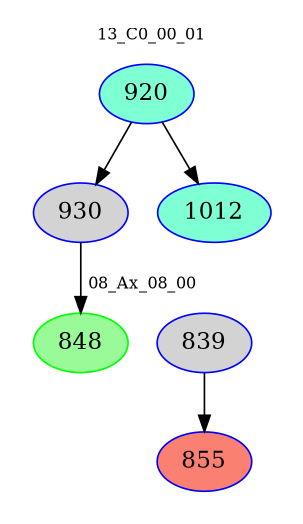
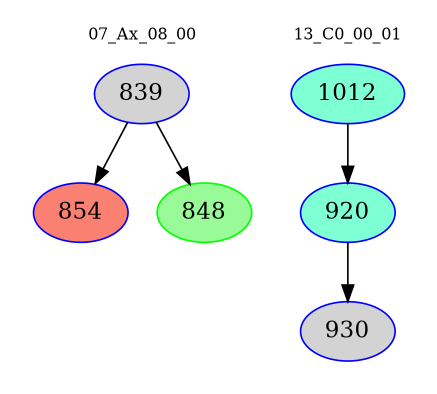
edge "920" -> "1012": reversed
edge "930" -> "848": now "839" -> "848"
cluster "08_Ax_08_00": label "08_Ax_08_00" -> "07_Ax_08_00"
node "855": label "855" -> "854"
